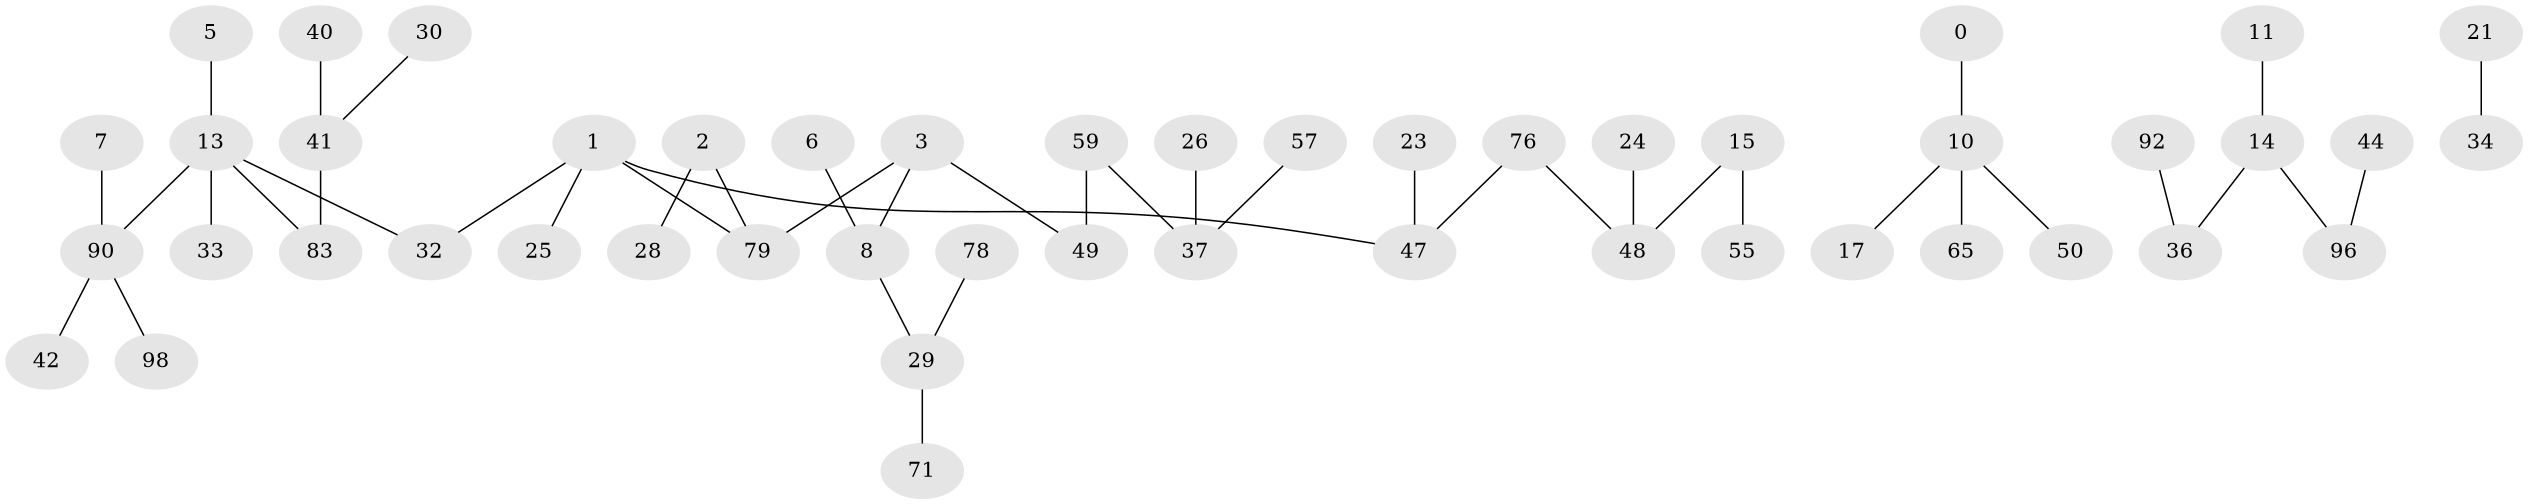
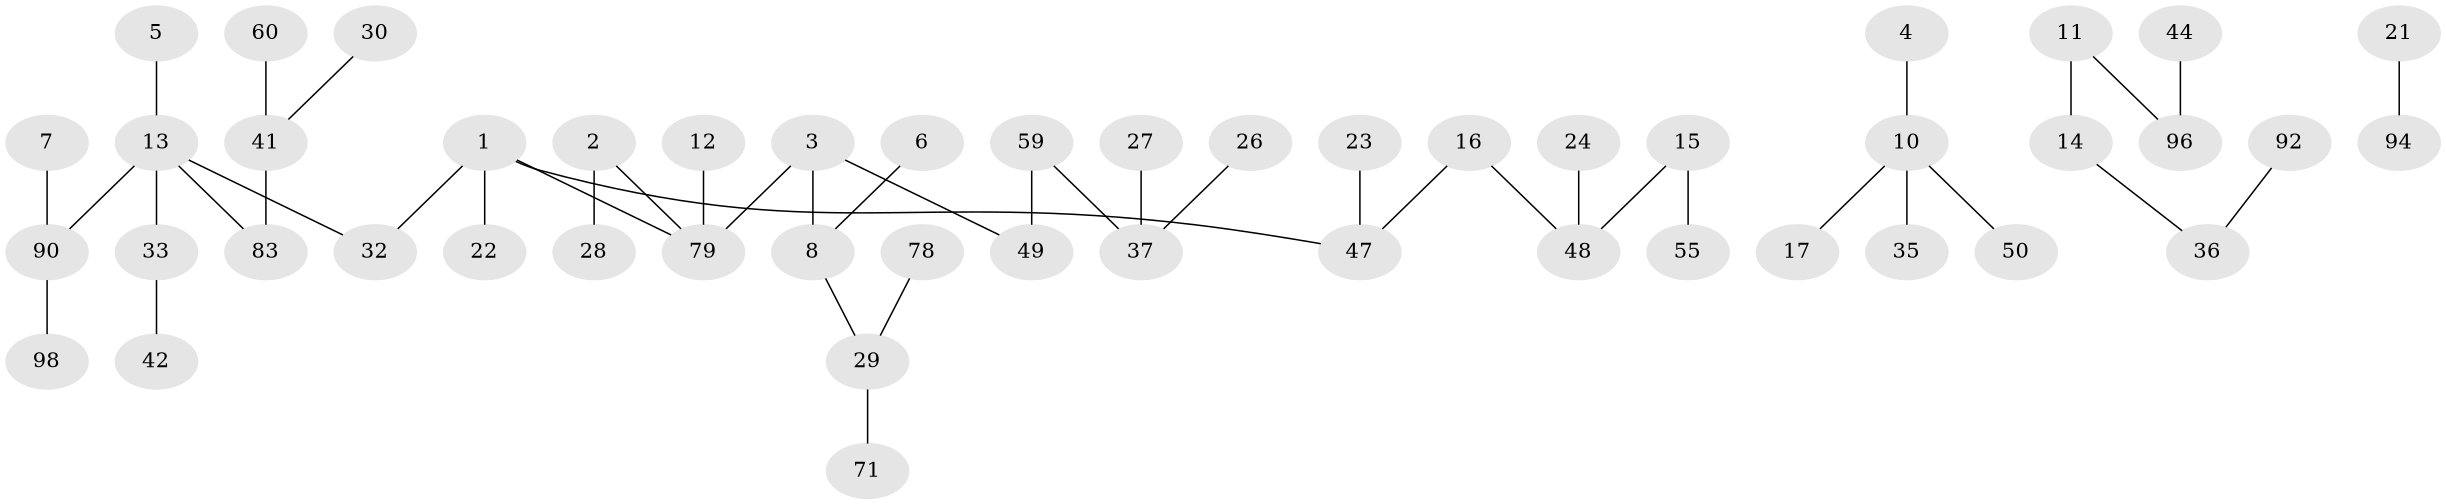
node "40": label "40" -> "60"
node "0": label "0" -> "4"
node "12": added
node "57": label "57" -> "27"
node "76": label "76" -> "16"
node "34": label "34" -> "94"
edge "14" -- "96": now "11" -- "96"
node "25": label "25" -> "22"
node "65": label "65" -> "35"
edge "90" -- "42": now "33" -- "42"
